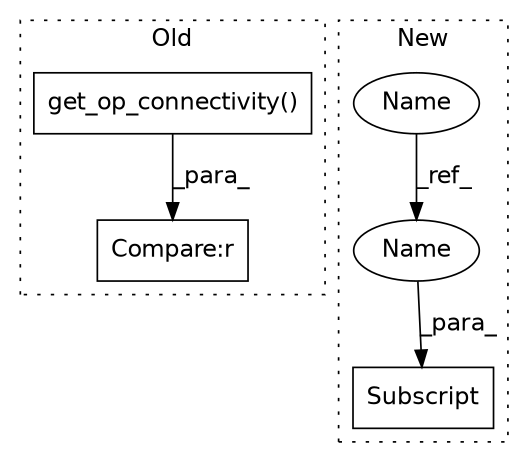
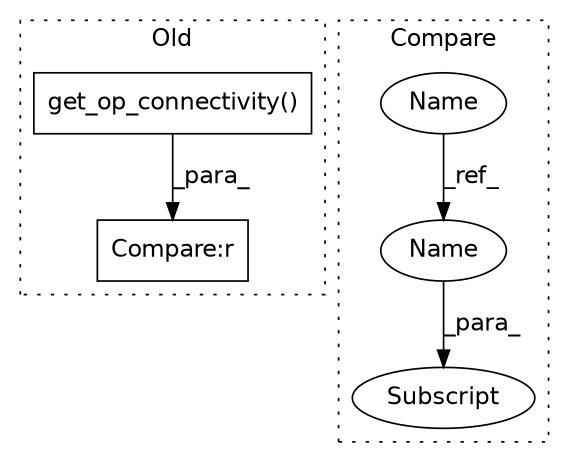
cluster "New": label "New" -> "Compare"
node "Subscript": shape box -> ellipse
